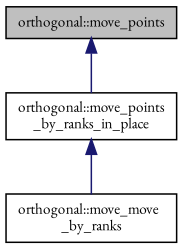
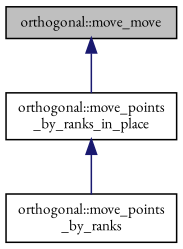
node "orthogonal::move_points": label "orthogonal::move_points" -> "orthogonal::move_move"
node "orthogonal::move_move _by_ranks": label "orthogonal::move_move _by_ranks" -> "orthogonal::move_points _by_ranks"
